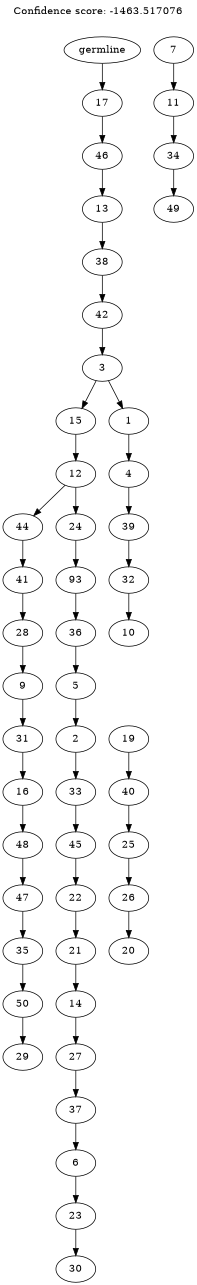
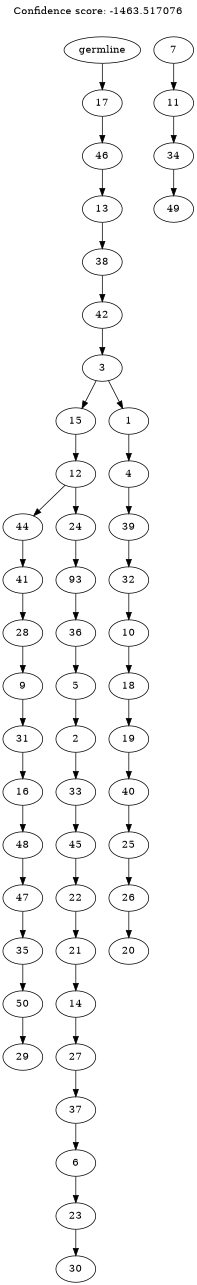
node "18": added
